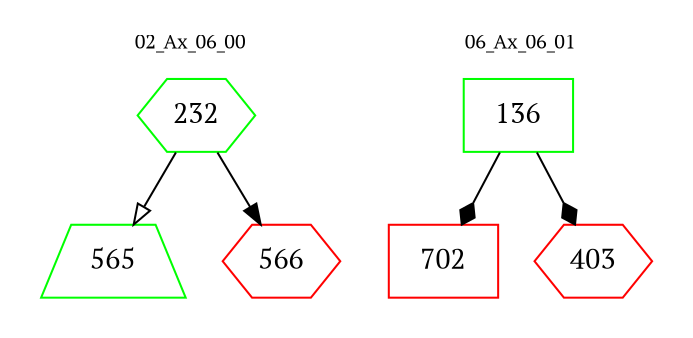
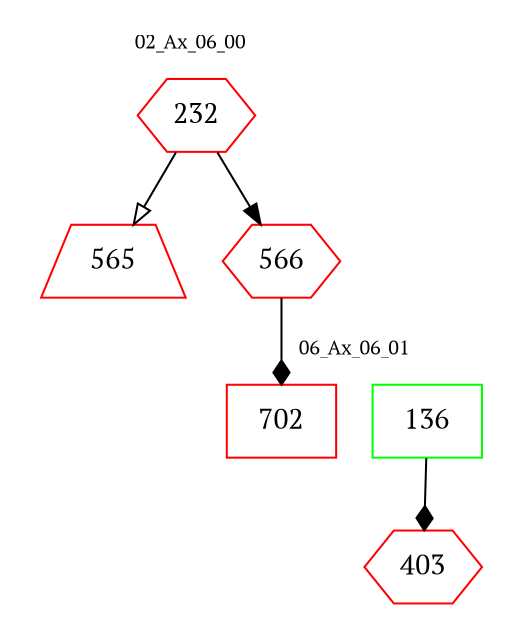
node "232": color green -> red
edge "136" -> "702": now "566" -> "702"
node "565": color green -> red
